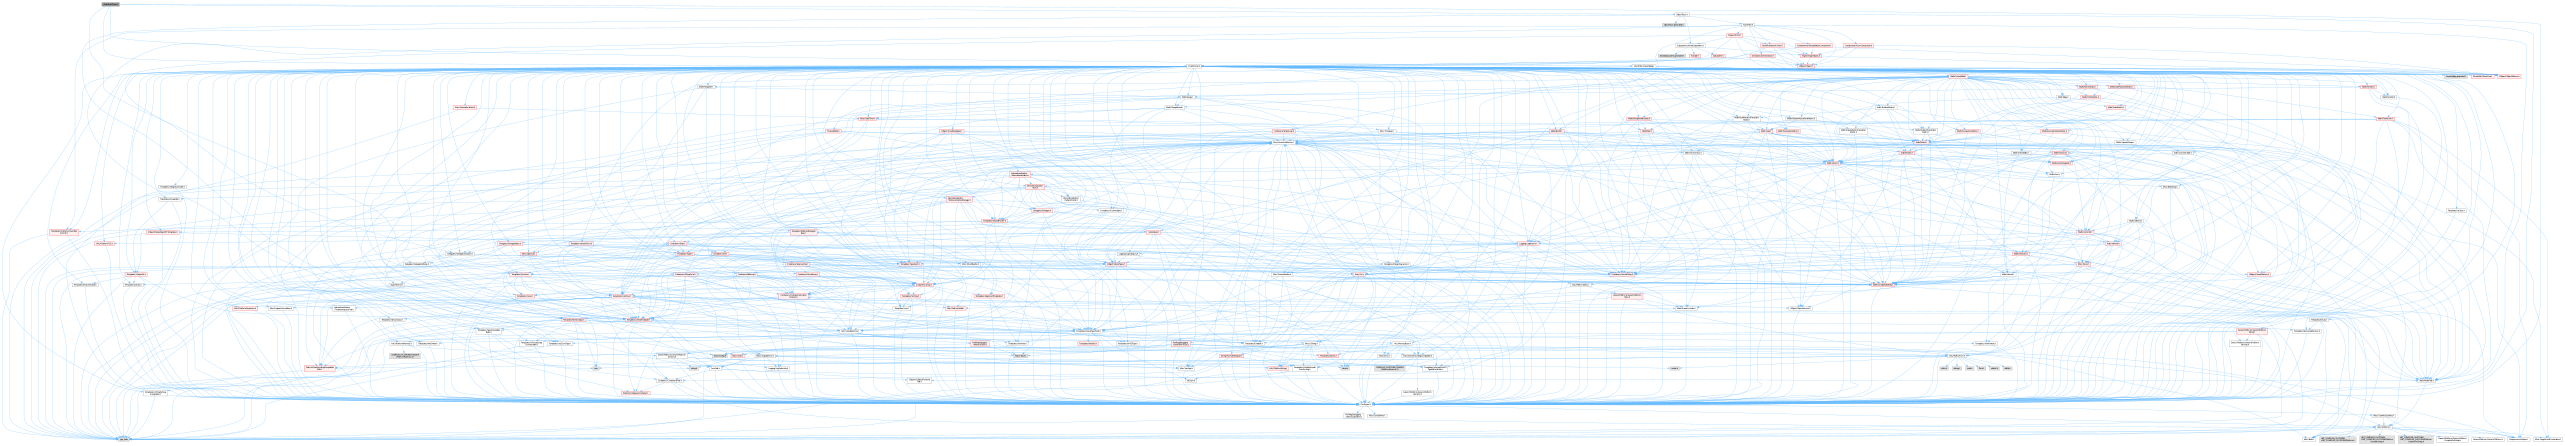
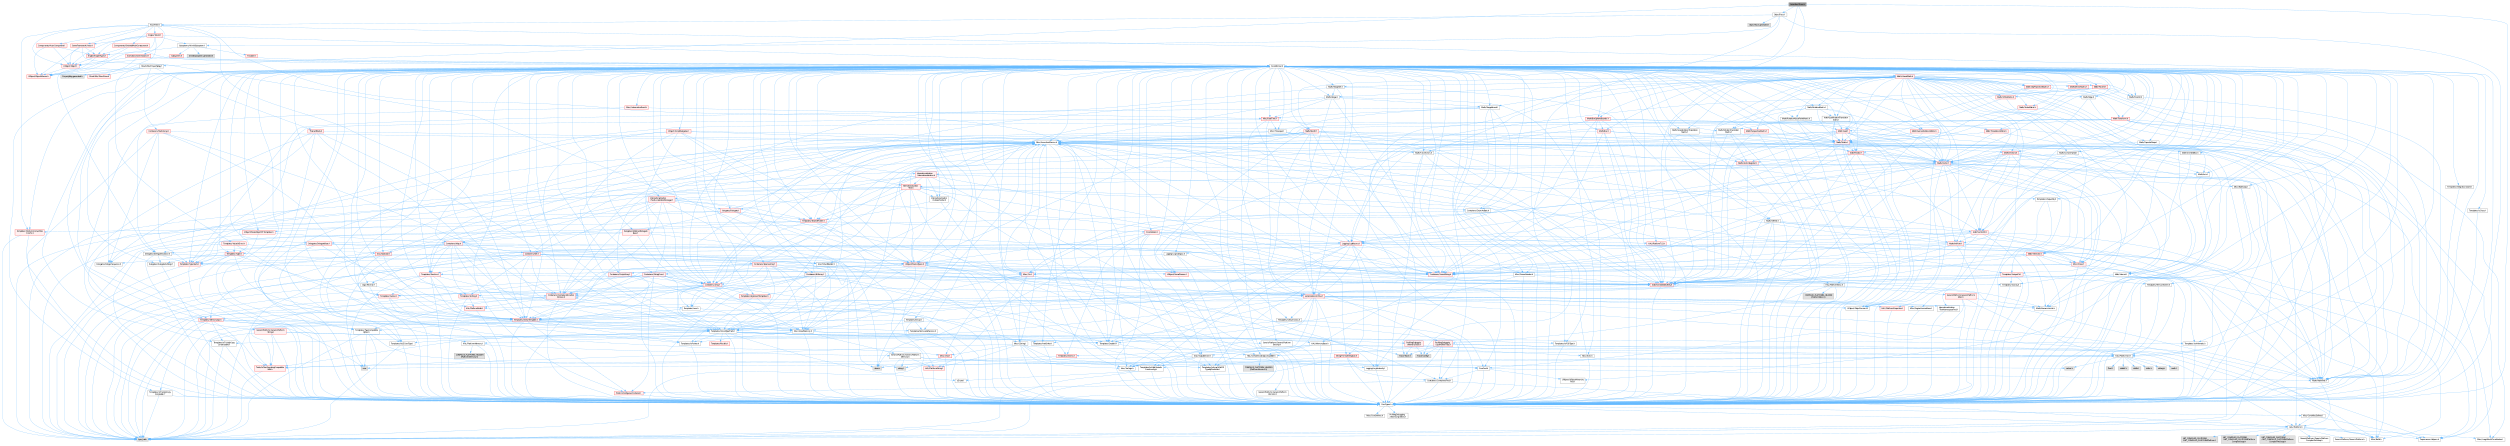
node "COMPILED_PLATFORM_HEADER (PlatformMisc.h)": added
